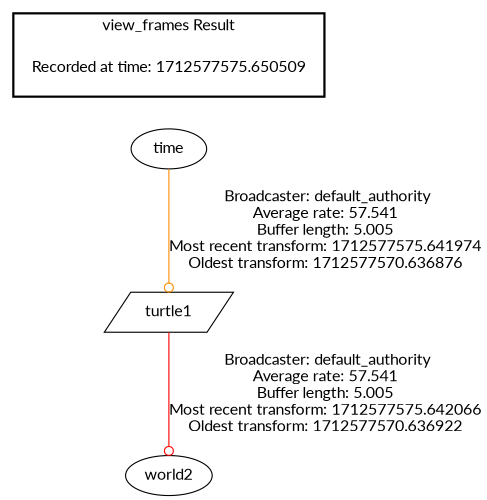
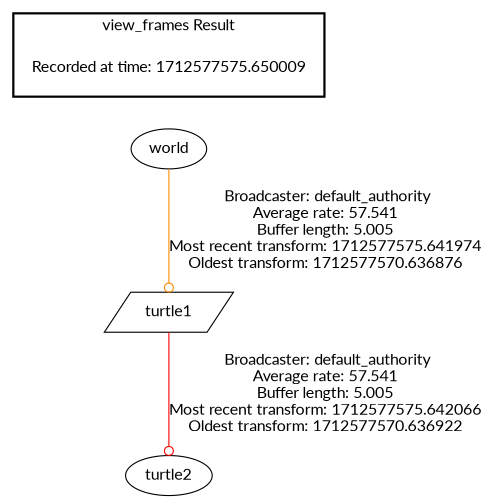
node "Recorded at time: 1712577575.650509": label "Recorded at time: 1712577575.650509" -> "Recorded at time: 1712577575.650009"
node "time": label "time" -> "world"
node "world2": label "world2" -> "turtle2"
